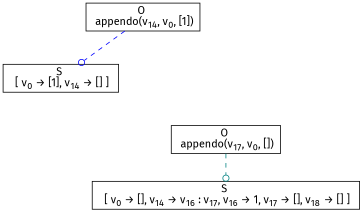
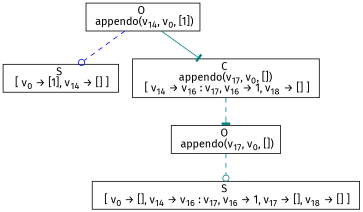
node "C": added
